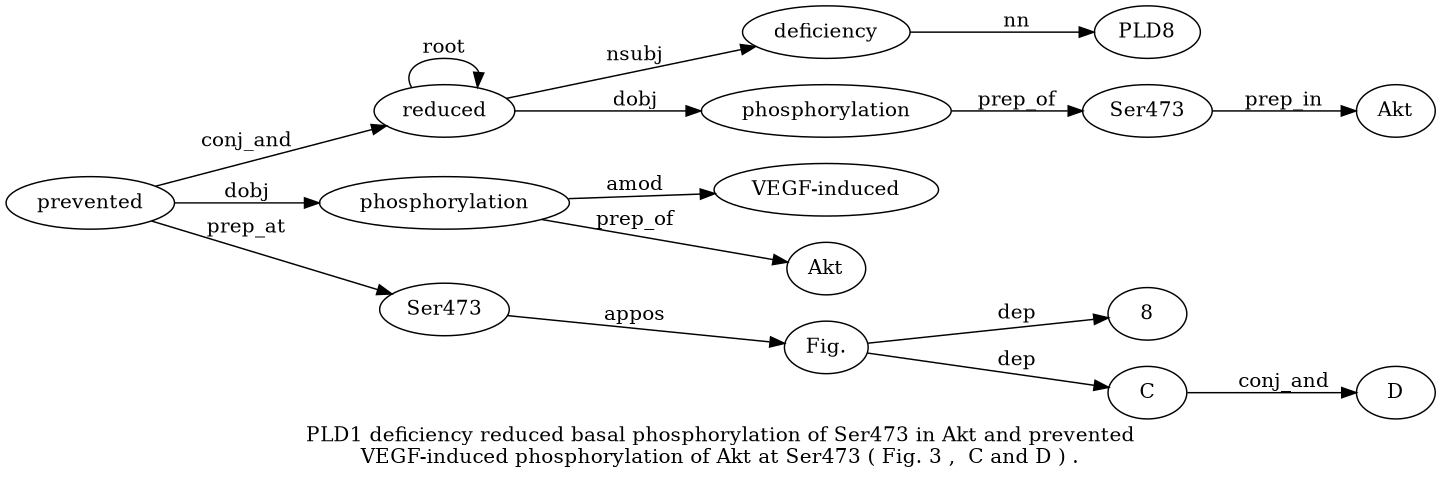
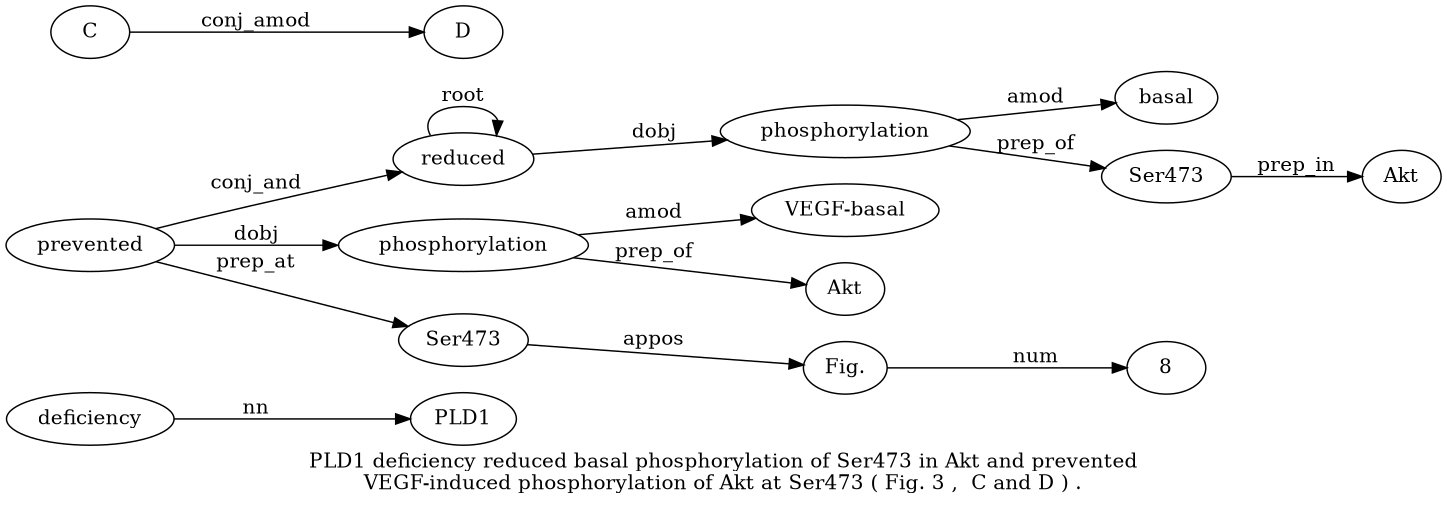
node "PLD8": label "PLD8" -> "PLD1"
edge "reduced" -> "deficiency": removed, label "nsubj"
node "basal": added
node "VEGF-induced": label "VEGF-induced" -> "VEGF-basal"
edge "Fig." -> "8": label "dep" -> "num"
edge "Fig." -> "C": removed, label "dep"
edge "C" -> "D": label "conj_and" -> "conj_amod"
